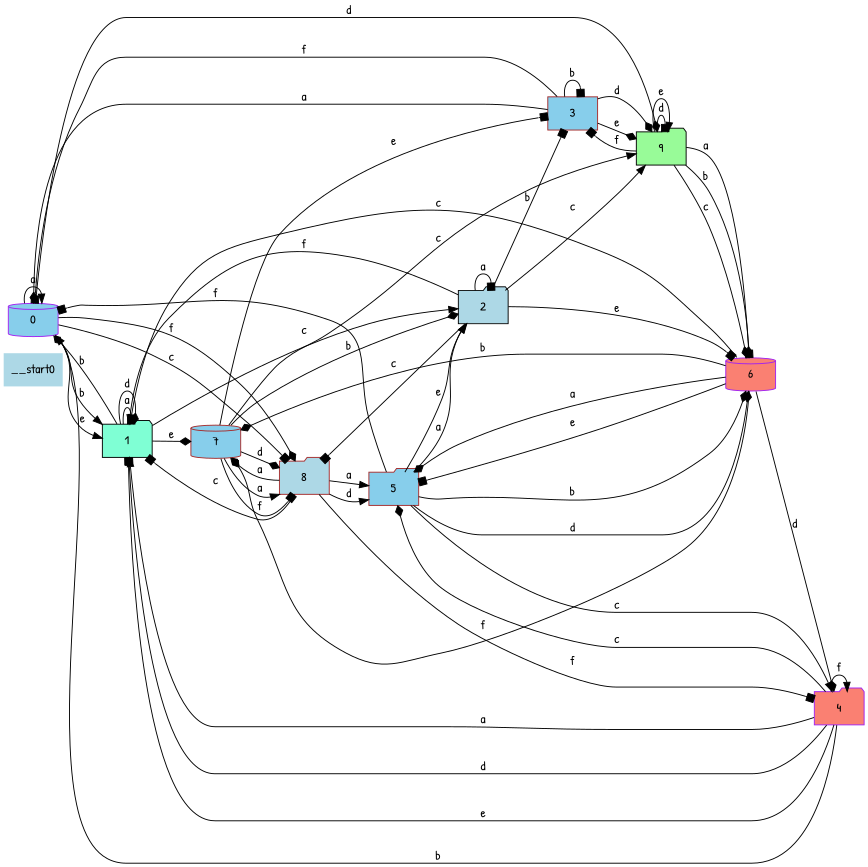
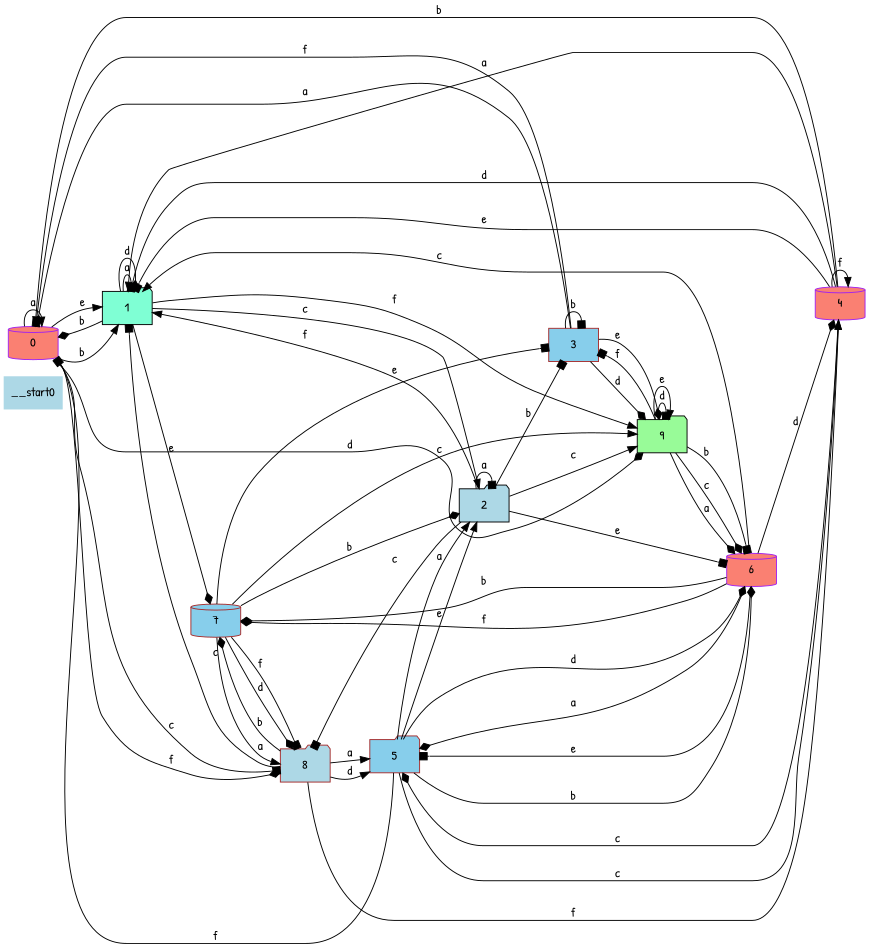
edge "1" -> "9": added, label "f"
node "0": fillcolor skyblue -> salmon
edge "8" -> "7": label "a" -> "b"
edge "8" -> "4": arrowhead box -> normal
node "4": shape folder -> cylinder
